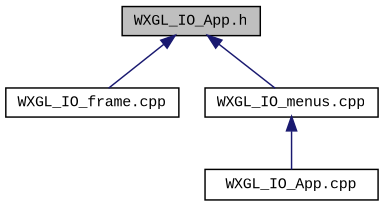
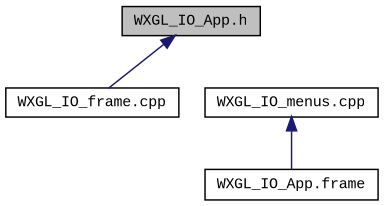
edge "WXGL_IO_menus.cpp" -> "WXGL_IO_App.h": removed
node "WXGL_IO_App.cpp": label "WXGL_IO_App.cpp" -> "WXGL_IO_App.frame"
